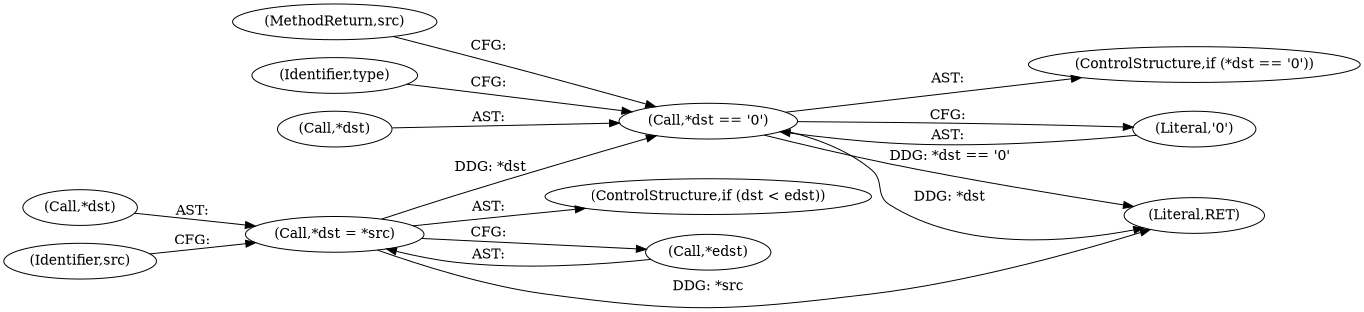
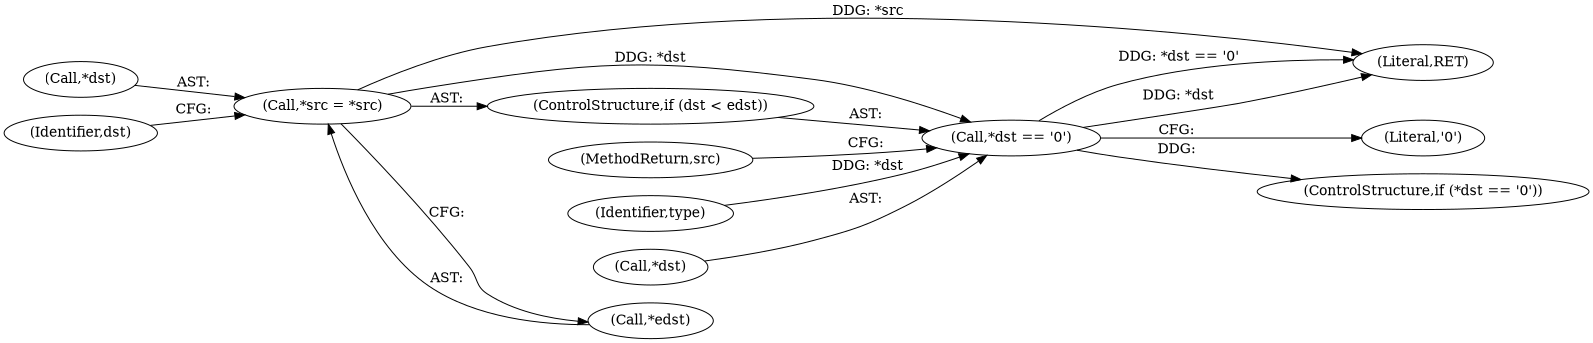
edge "(Call,*dst == '0')" -> "(ControlStructure,if (*dst == '0'))": label "AST: " -> "DDG: "
edge "(Identifier,type)" -> "(Call,*dst == '0')": label "CFG: " -> "DDG: *dst"
edge "(Literal,'0')" -> "(Call,*dst == '0')": now "(ControlStructure,if (dst < edst))" -> "(Call,*dst == '0')"
node "(Call,*dst = *src)": label "(Call,*dst = *src)" -> "(Call,*src = *src)"
node "(Identifier,src)": label "(Identifier,src)" -> "(Identifier,dst)"
